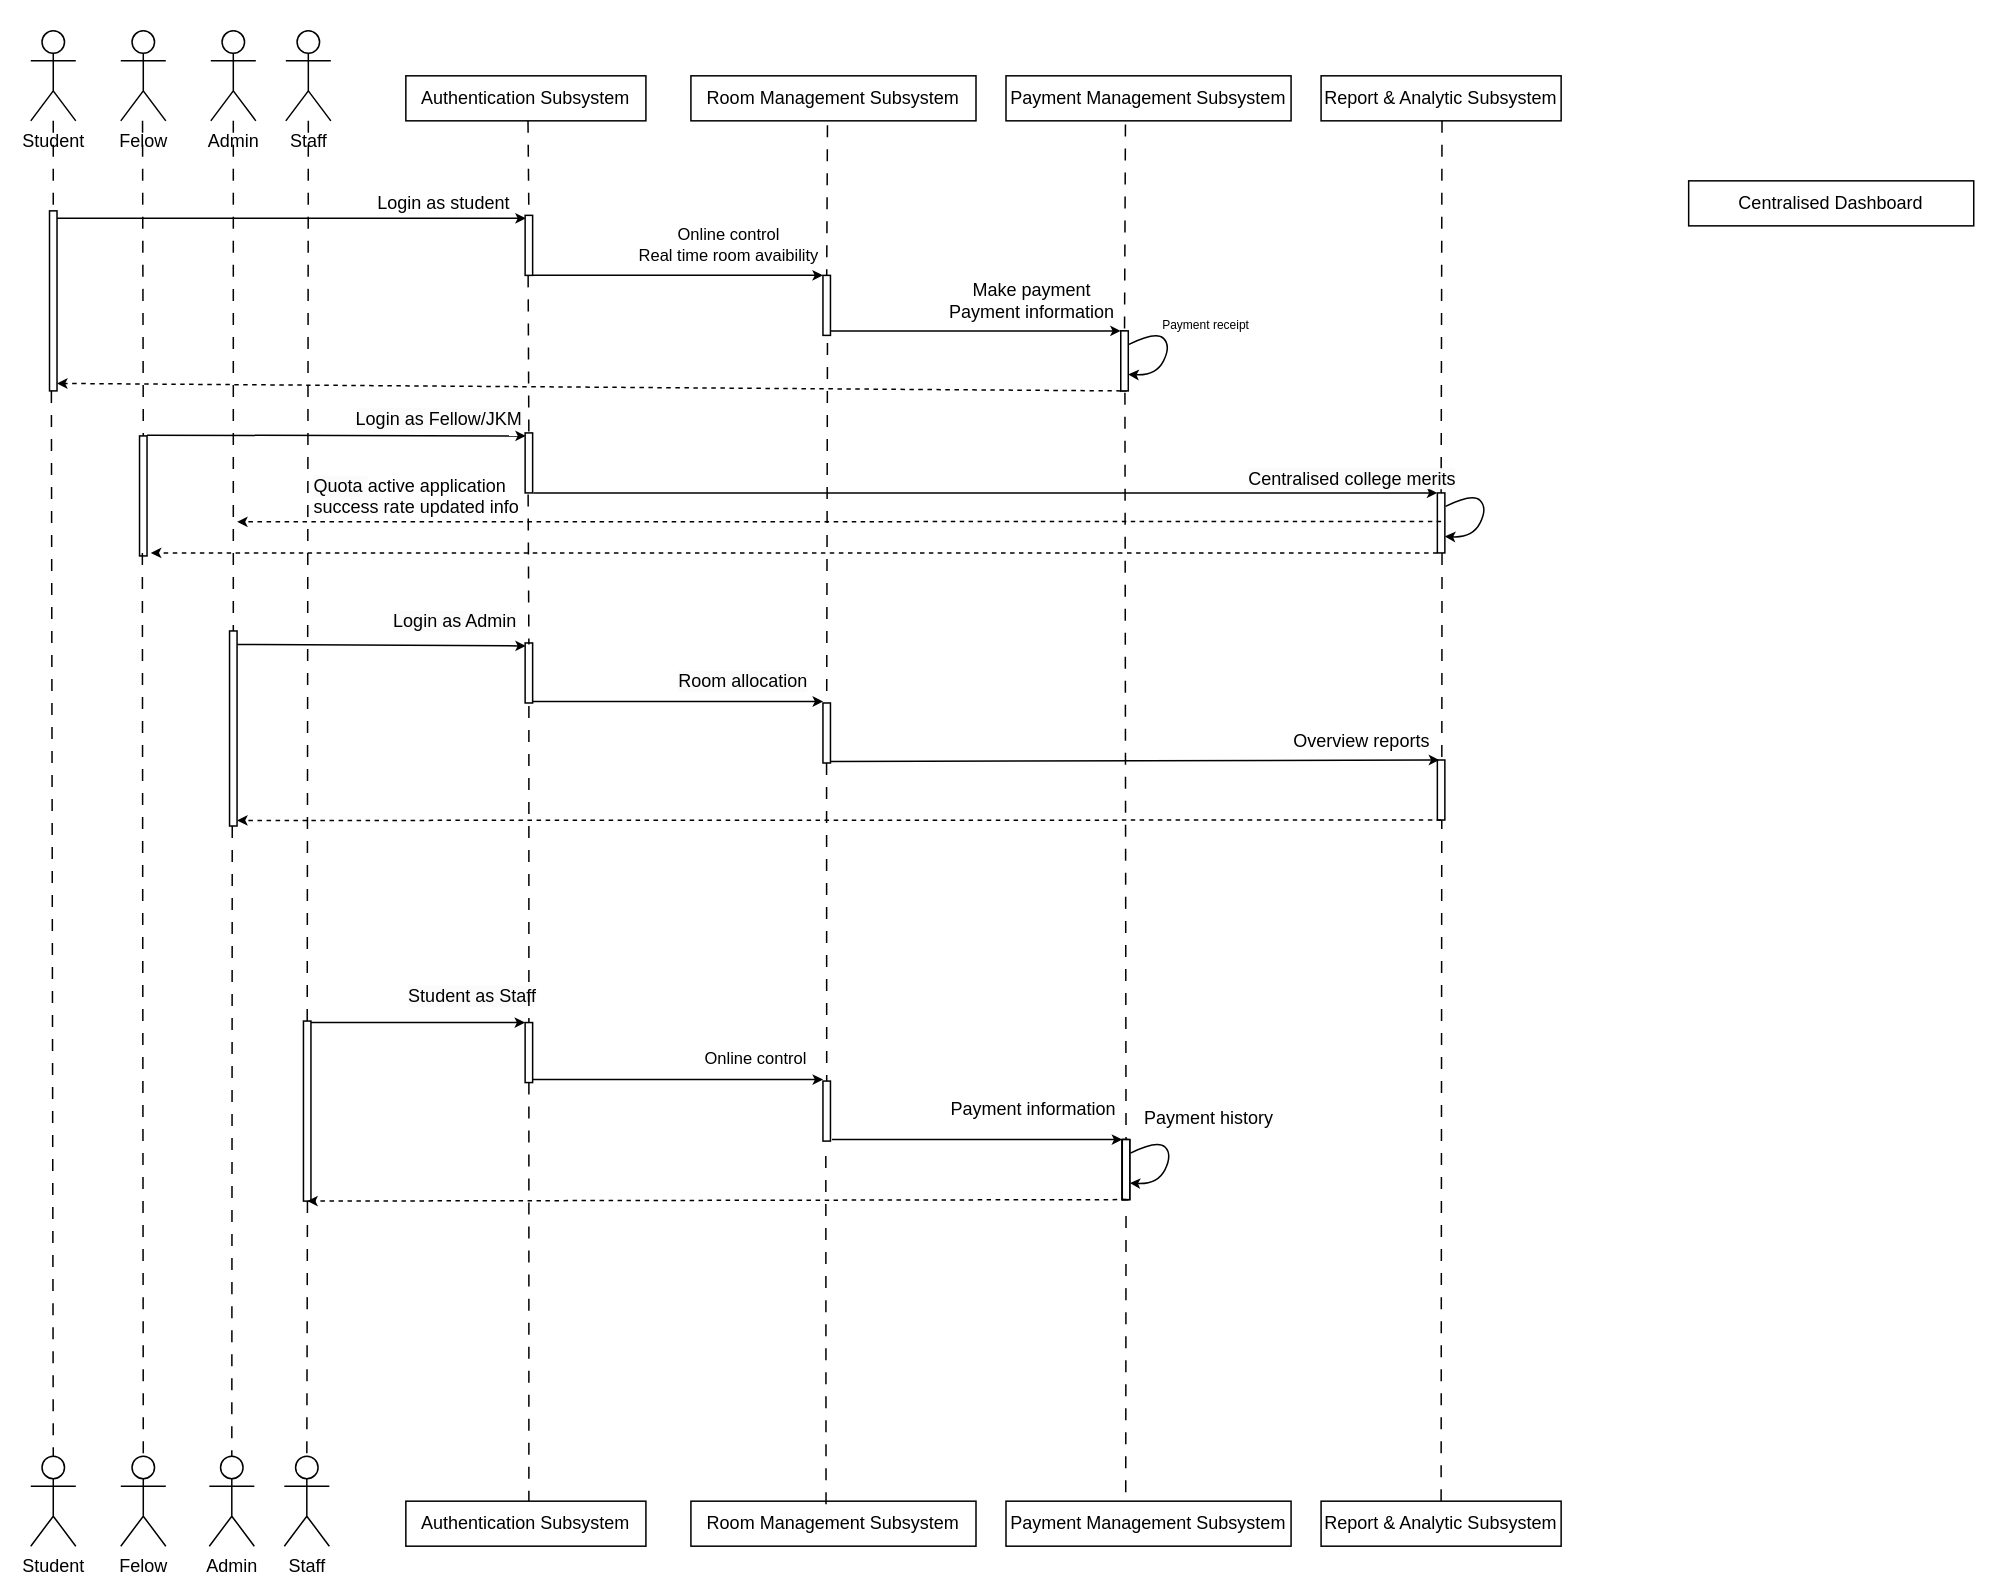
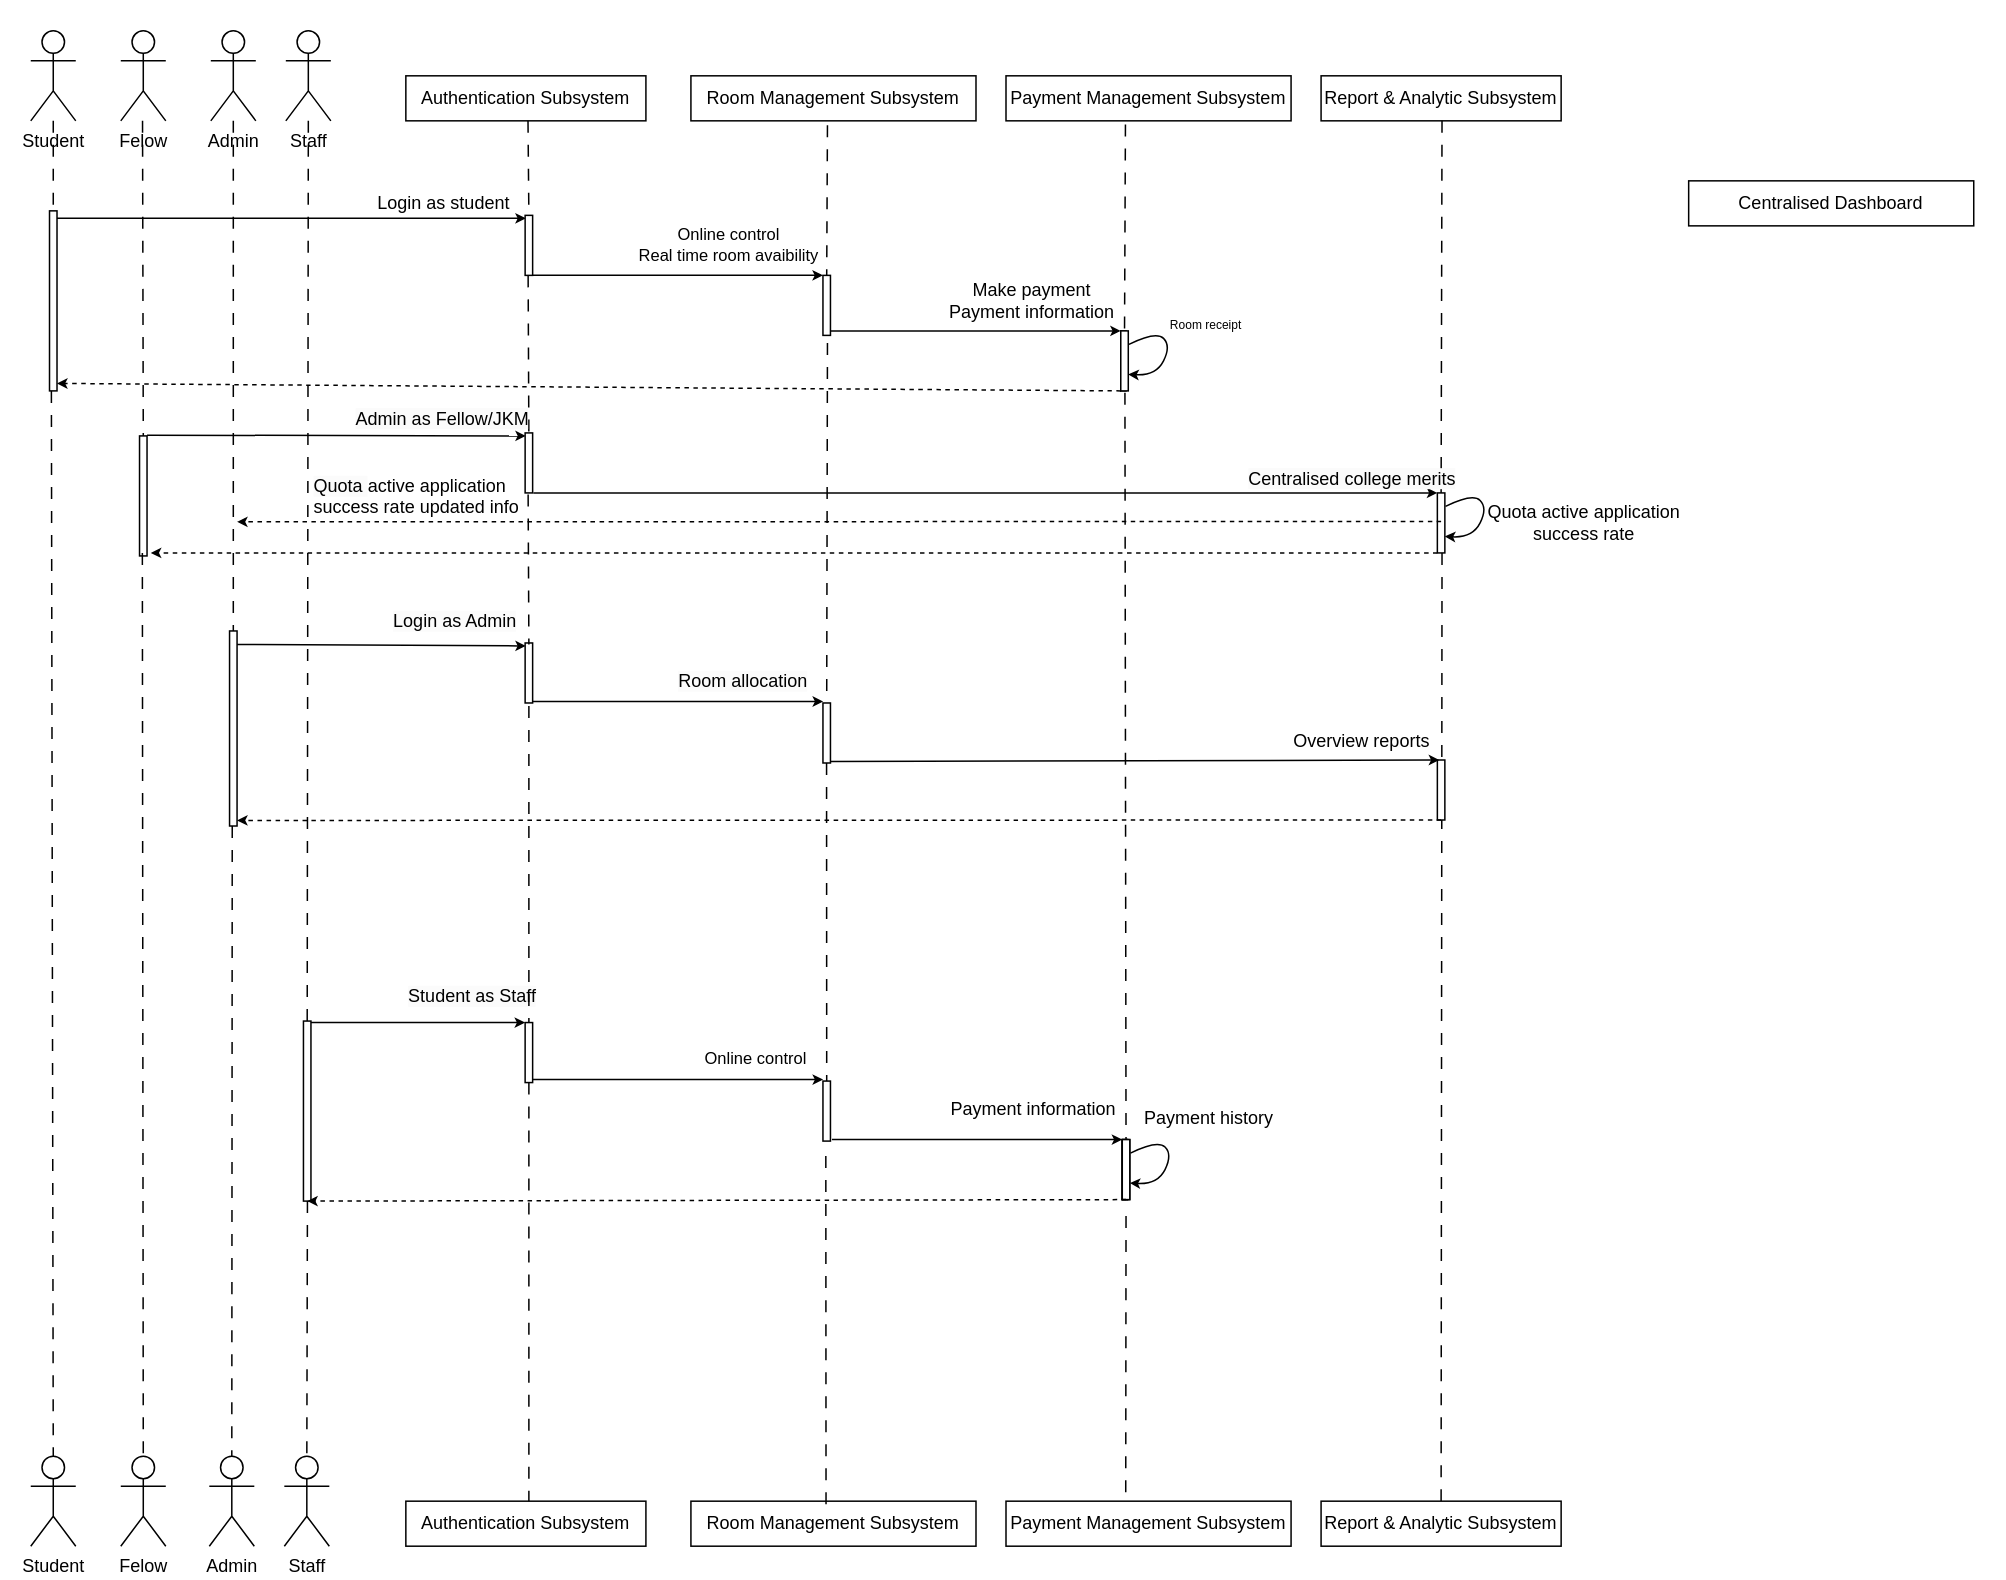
node "Payment receipt": label "Payment receipt" -> "Room receipt"
node "Login as Fellow/JKM": label "Login as Fellow/JKM" -> "Admin as Fellow/JKM"
node "Quota active application success rate": added
